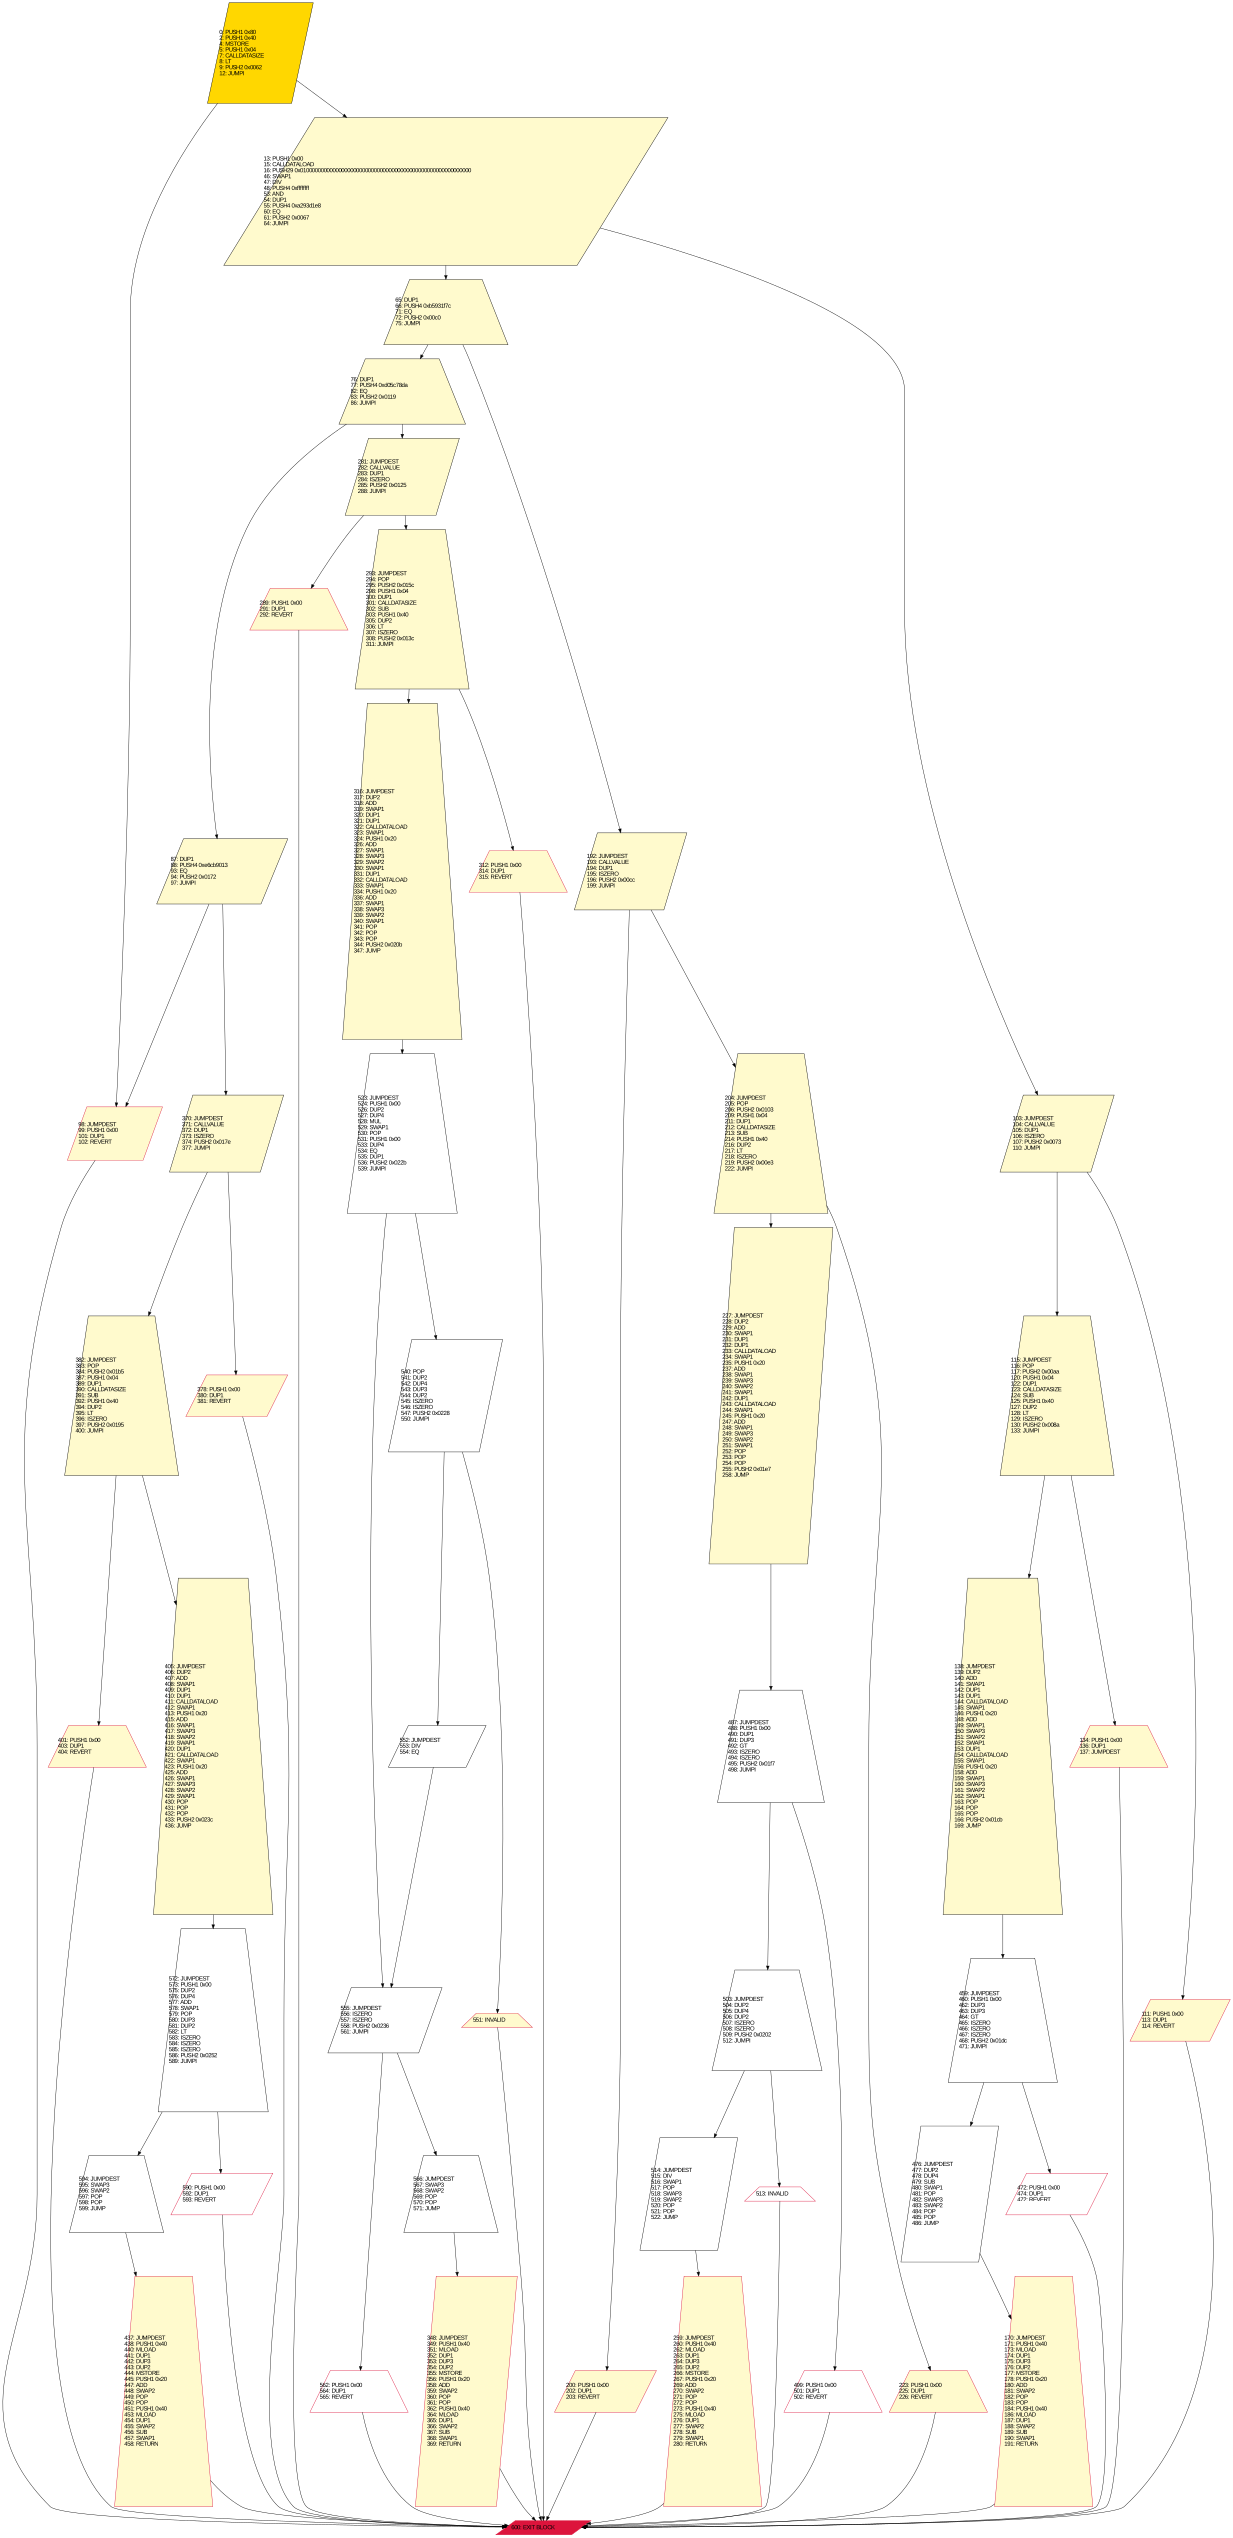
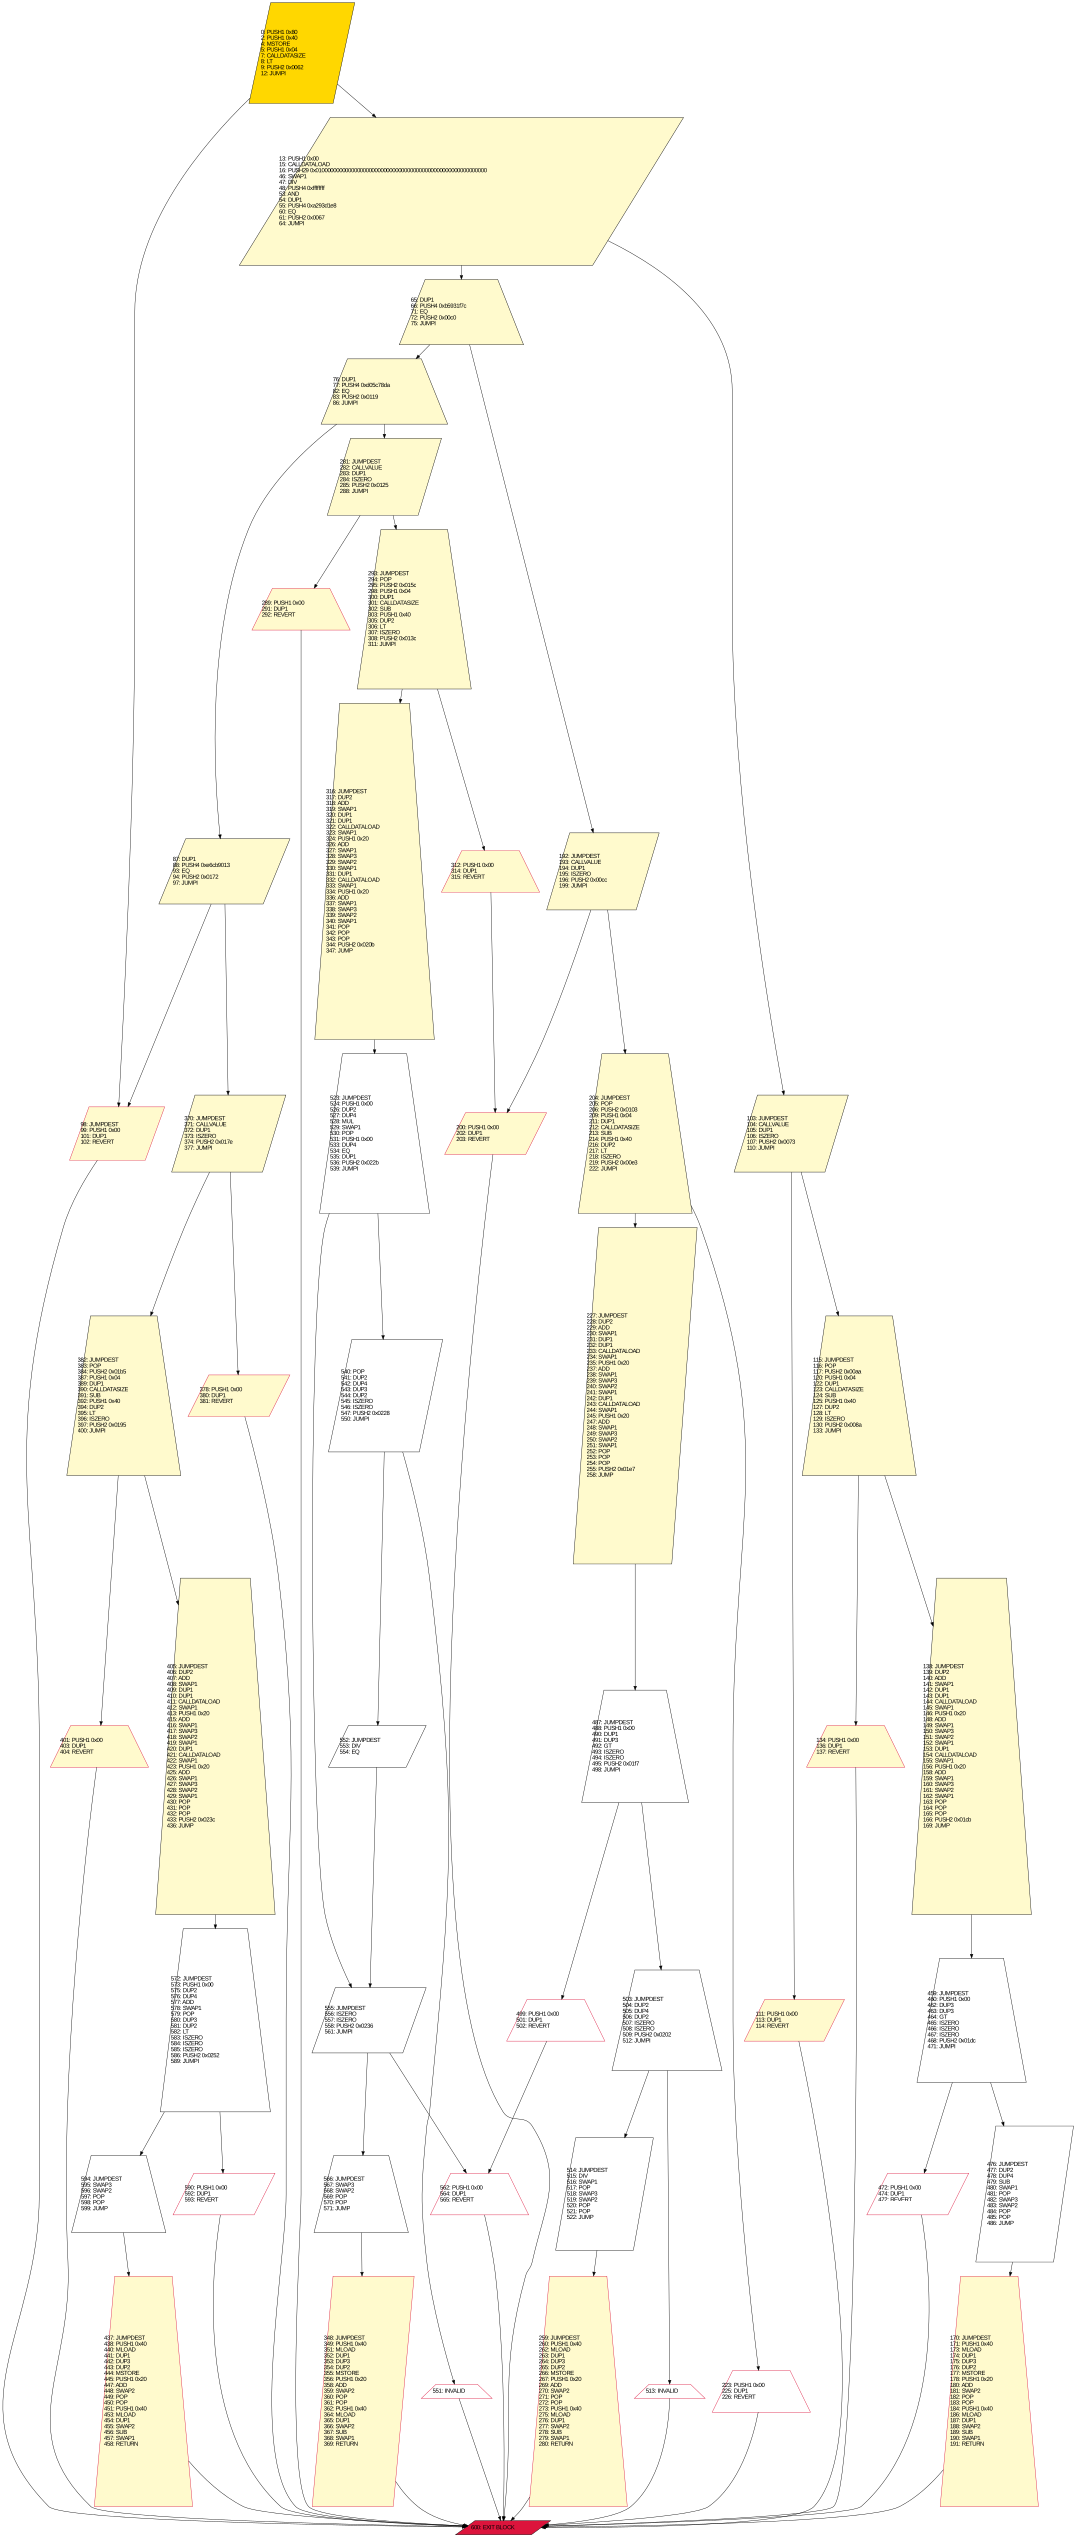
edge "312: PUSH1 0x00 314: DUP1 315: REVERT" -> "600: EXIT BLOCK": now "312: PUSH1 0x00 314: DUP1 315: REVERT" -> "200: PUSH1 0x00 202: DUP1 203: REVERT"
node "134: PUSH1 0x00 136: DUP1 137: JUMPDEST": label "134: PUSH1 0x00 136: DUP1 137: JUMPDEST" -> "134: PUSH1 0x00 136: DUP1 137: REVERT"
node "551: INVALID": fillcolor lemonchiffon -> white
node "223: PUSH1 0x00 225: DUP1 226: REVERT": fillcolor lemonchiffon -> white
edge "499: PUSH1 0x00 501: DUP1 502: REVERT" -> "600: EXIT BLOCK": now "499: PUSH1 0x00 501: DUP1 502: REVERT" -> "562: PUSH1 0x00 564: DUP1 565: REVERT"
node "600: EXIT BLOCK": color crimson -> black
